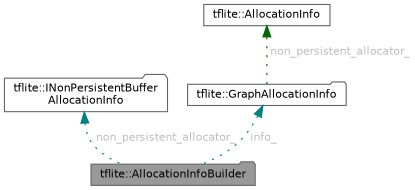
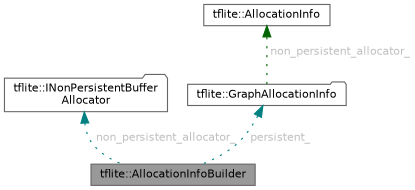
node "tflite::INonPersistentBuffer AllocationInfo": label "tflite::INonPersistentBuffer AllocationInfo" -> "tflite::INonPersistentBuffer Allocator"
edge "tflite::AllocationInfoBuilder" -> "tflite::GraphAllocationInfo": label " info_" -> " persistent_"
node "tflite::AllocationInfoBuilder": shape folder -> box
